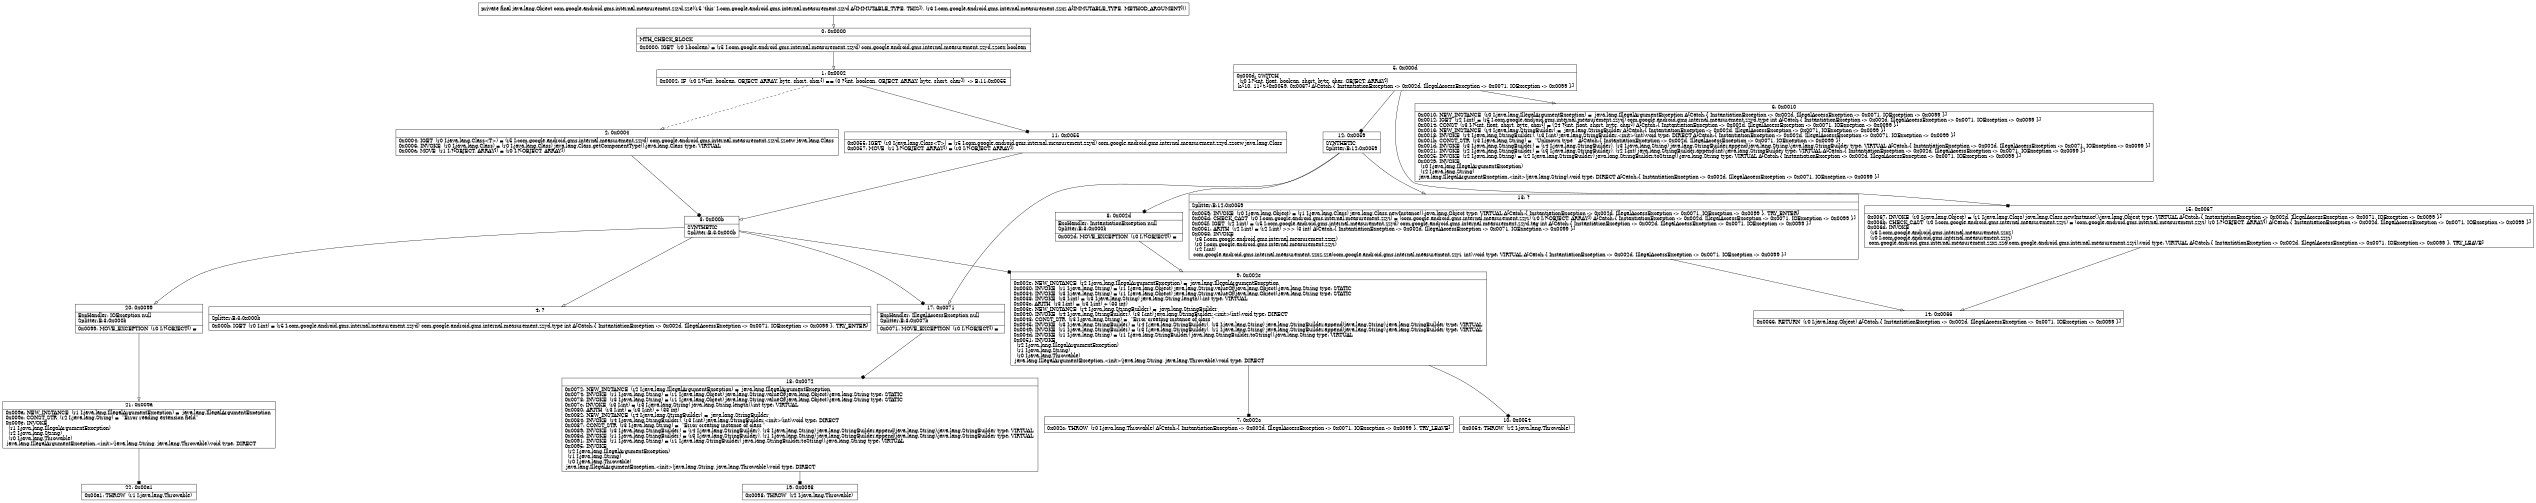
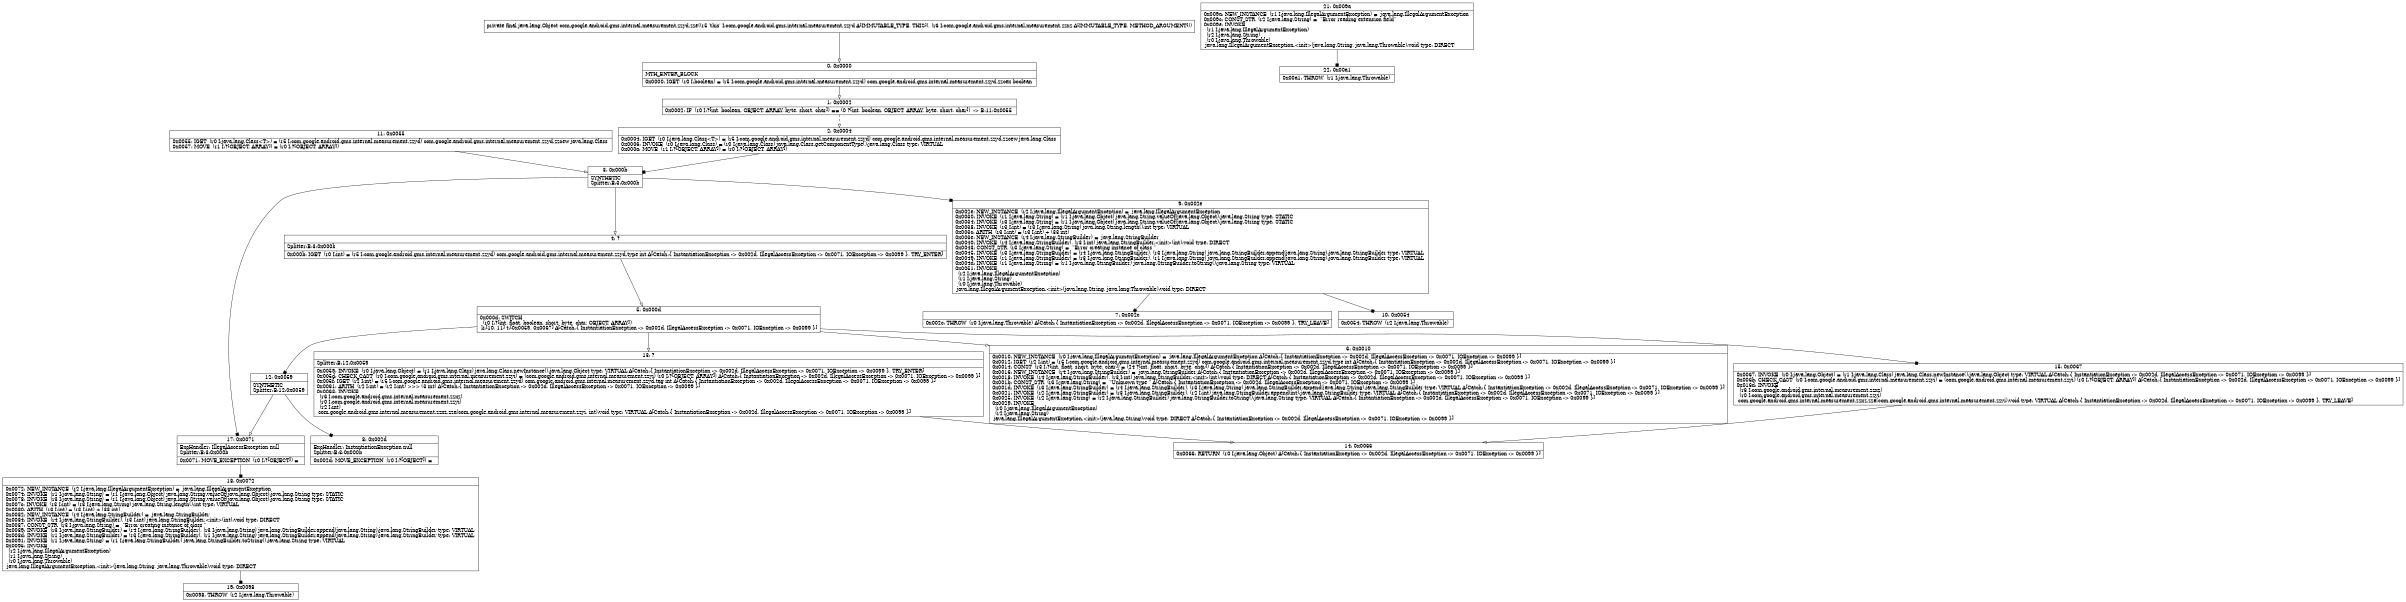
node "0: 0x0000": text "MTH_CHECK_BLOCK" -> "MTH_ENTER_BLOCK"
edge "1: 0x0002" -> "11: 0x0055": removed
edge "12: 0x0059" -> "13: ?": now "5: 0x000d" -> "13: ?"
node "15: 0x0067": text "0x006d: INVOKE" -> "0x016d: INVOKE"
edge "8: 0x002d" -> "9: 0x002e": removed
edge "4: ?" -> "5: 0x000d": added
node "20: 0x0099": removed
node "17: 0x0071": text "Splitter:B:3:0x007b" -> "Splitter:B:3:0x000b"
